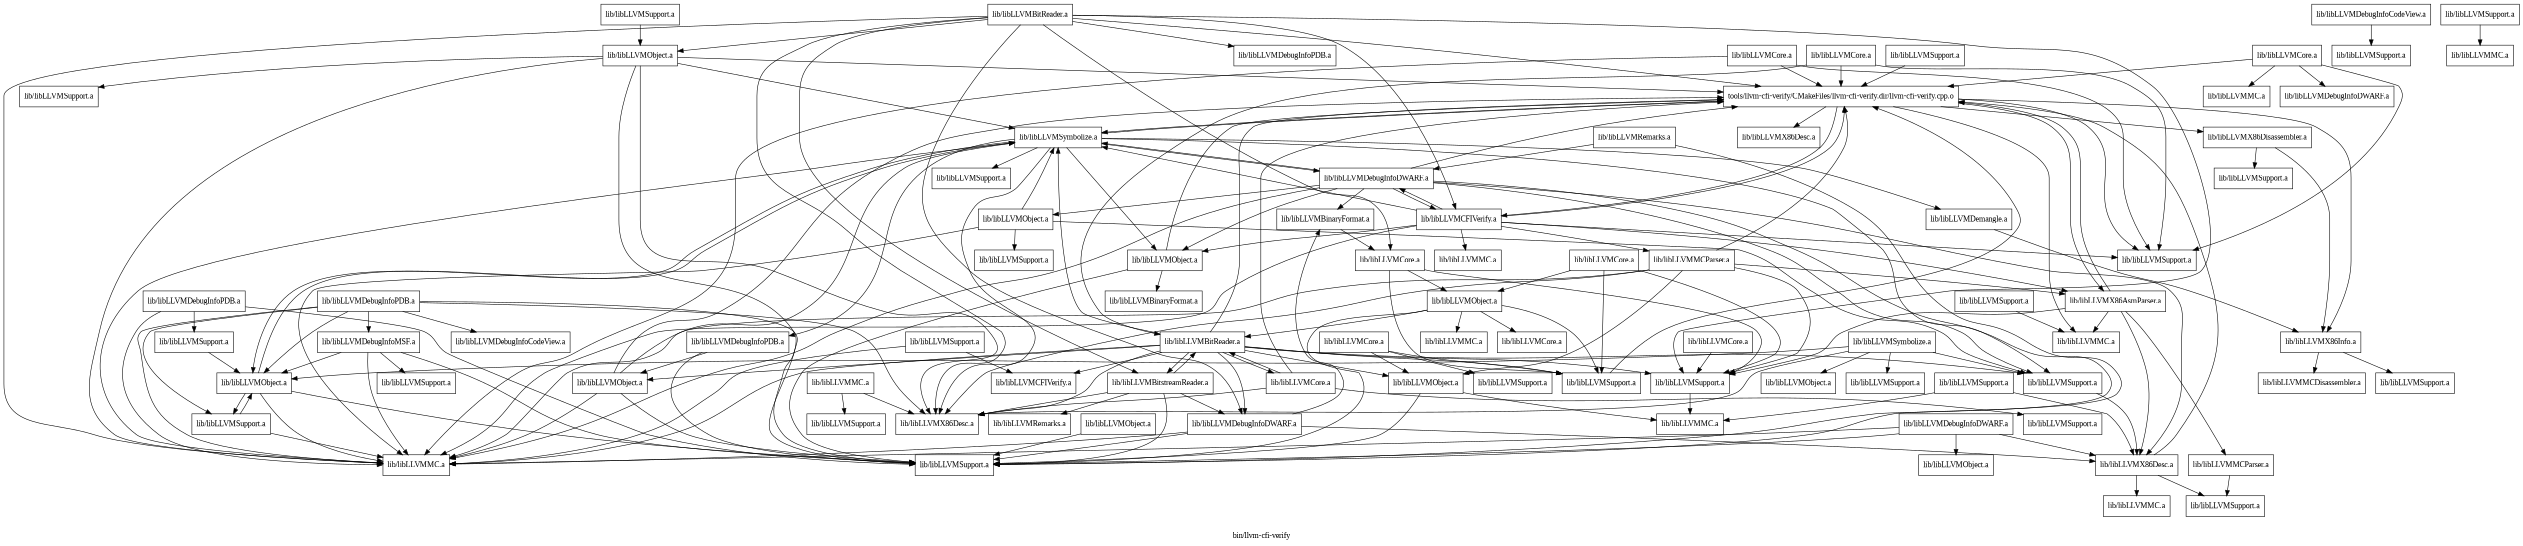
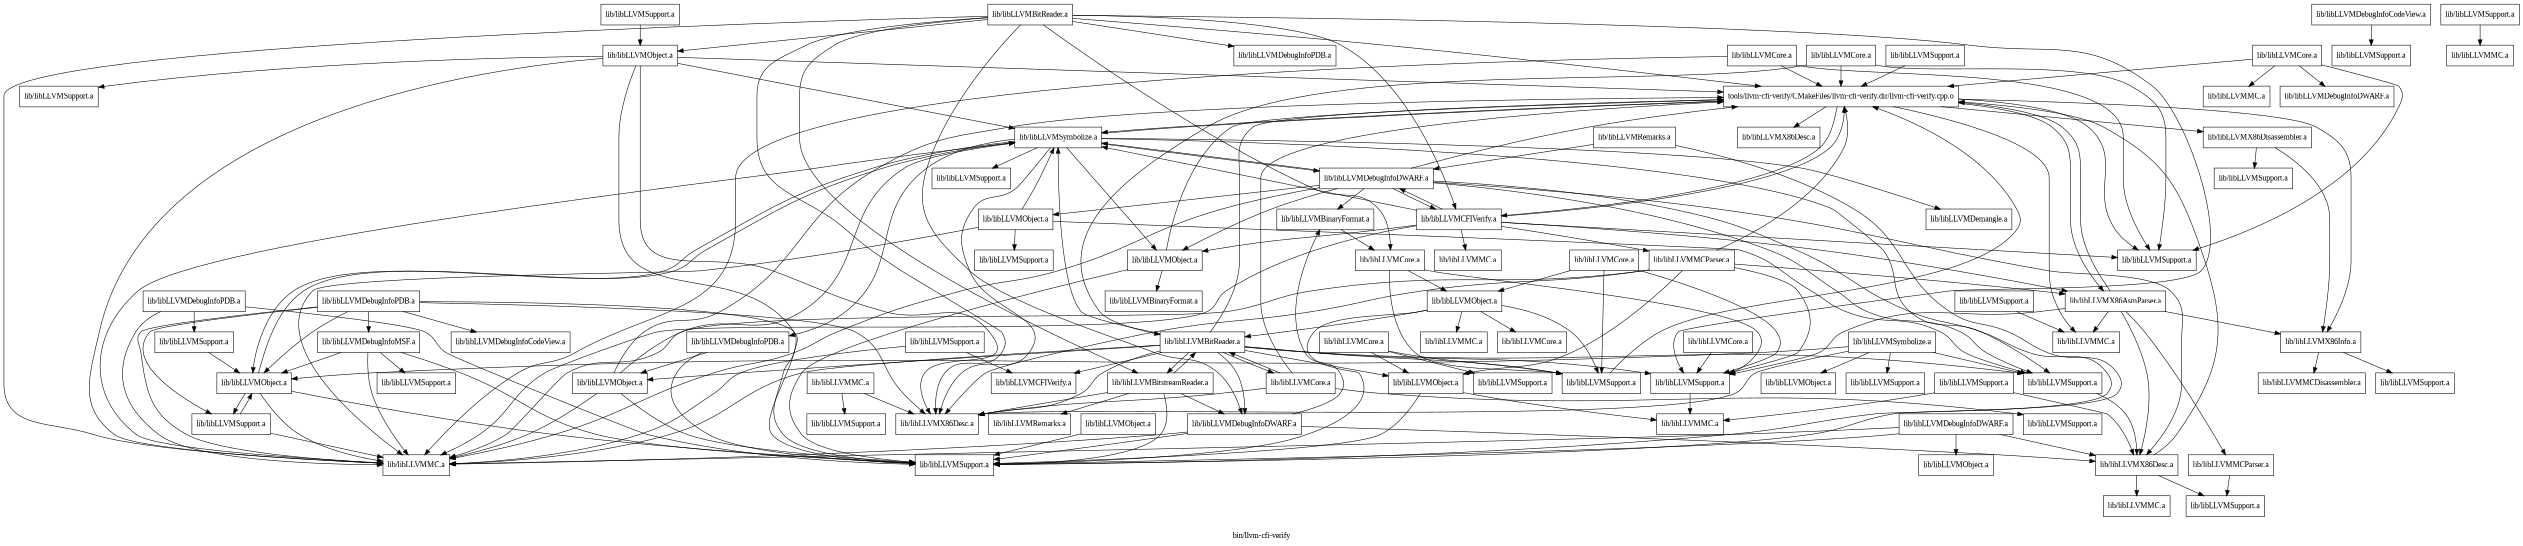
edge "lib/libLLVMDemangle.a" -> "lib/libLLVMX86Info.a": now "lib/libLLVMX86AsmParser.a" -> "lib/libLLVMX86Info.a"
